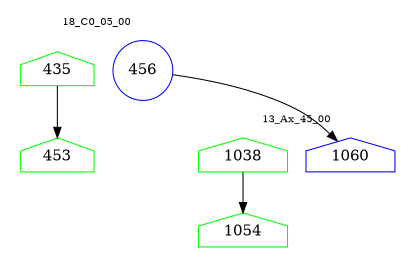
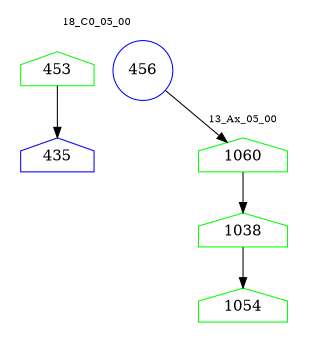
node "435": color green -> blue
edge "435" -> "453": reversed
cluster "13_Ax_45_00": label "13_Ax_45_00" -> "13_Ax_05_00"
node "1060": color blue -> green
edge "1060" -> "1038": added
